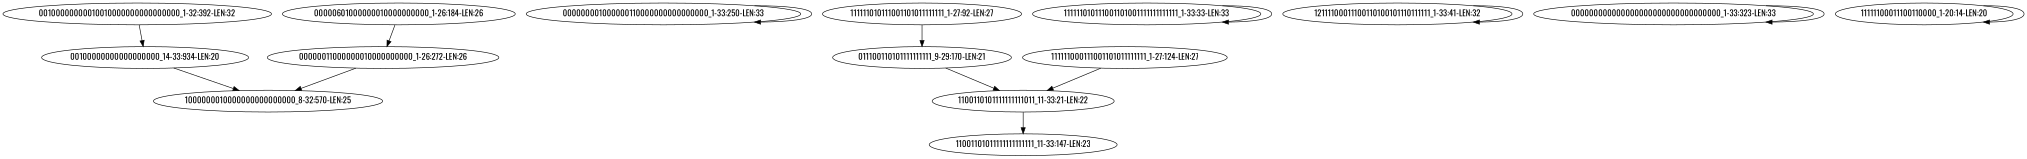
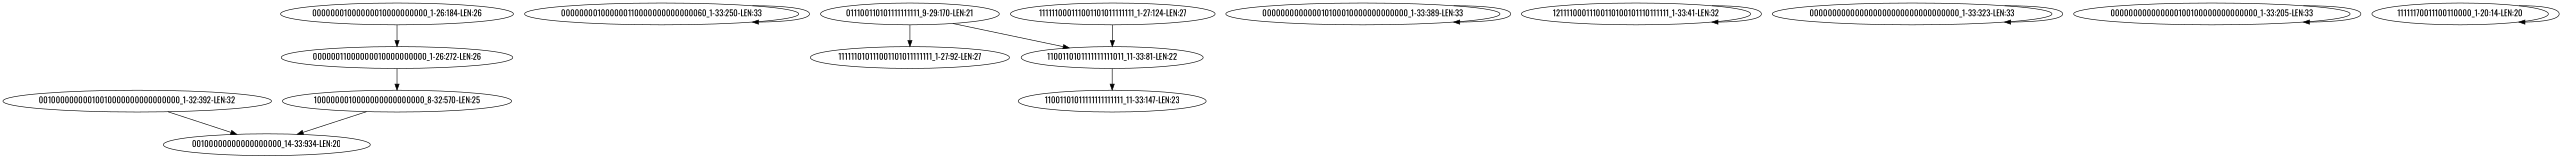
node "00000601000000010000000000_1-26:184-LEN:26": label "00000601000000010000000000_1-26:184-LEN:26" -> "00000001000000010000000000_1-26:184-LEN:26"
node "000000001000000110000000000000000_1-33:250-LEN:33": label "000000001000000110000000000000000_1-33:250-LEN:33" -> "000000001000000110000000000000060_1-33:250-LEN:33"
node "111111010111001101001111111111111_1-33:33-LEN:33": removed
node "000000000000010100010000000000000_1-33:389-LEN:33": added
node "11111100011100110000_1-20:14-LEN:20": label "11111100011100110000_1-20:14-LEN:20" -> "11111170011100110000_1-20:14-LEN:20"
node "000000000000000100100000000000000_1-33:205-LEN:33": added
edge "111111010111001101011111111_1-27:92-LEN:27" -> "011100110101111111111_9-29:170-LEN:21": reversed
edge "00100000000000000000_14-33:934-LEN:20" -> "1000000010000000000000000_8-32:570-LEN:25": reversed
node "1100110101111111111011_11-33:21-LEN:22": label "1100110101111111111011_11-33:21-LEN:22" -> "1100110101111111111011_11-33:81-LEN:22"
